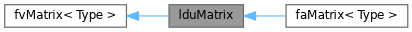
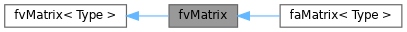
node "lduMatrix": label "lduMatrix" -> "fvMatrix"
